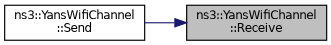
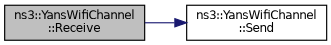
edge "ns3::YansWifiChannel ::Send" -> "ns3::YansWifiChannel ::Receive": reversed
